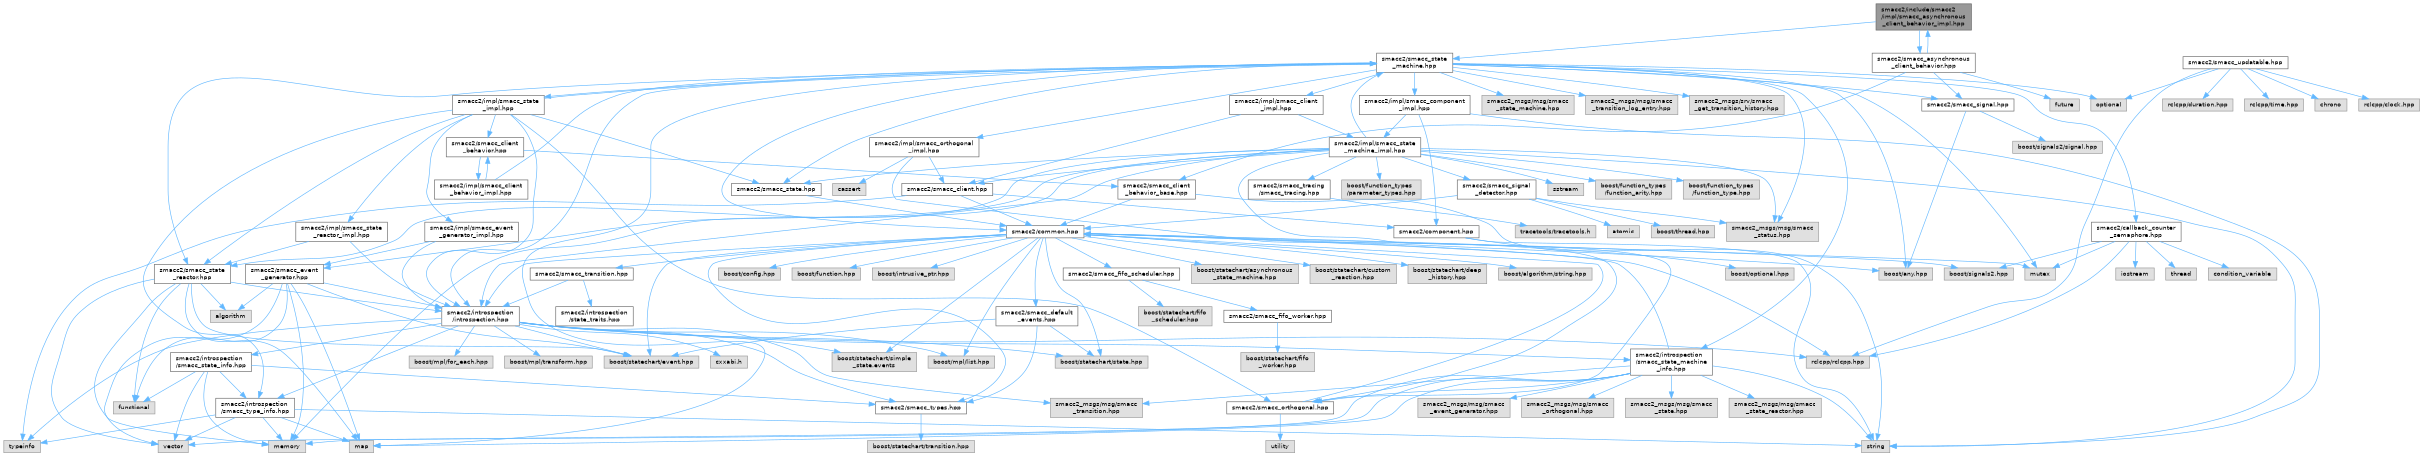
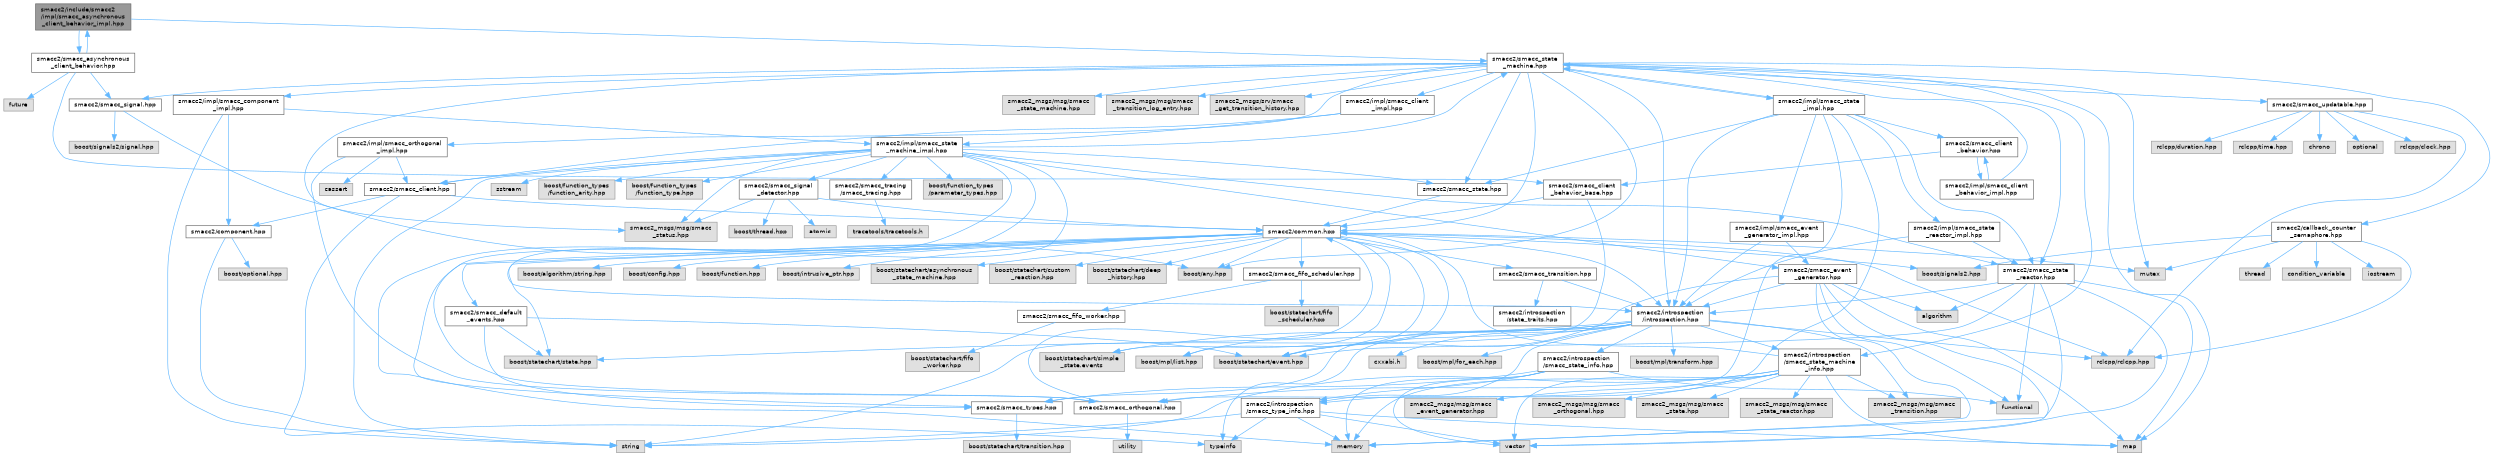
edge "smacc2/smacc_state _machine.hpp" -> "optional": now "smacc2/smacc_state _machine.hpp" -> "smacc2/smacc_updatable.hpp"
